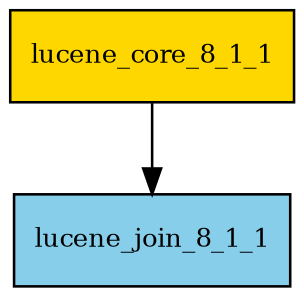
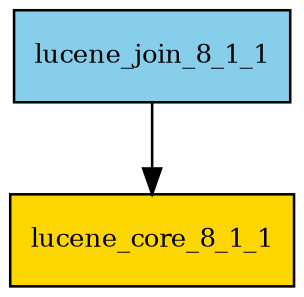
edge "lucene_core_8_1_1" -> "lucene_join_8_1_1": reversed
